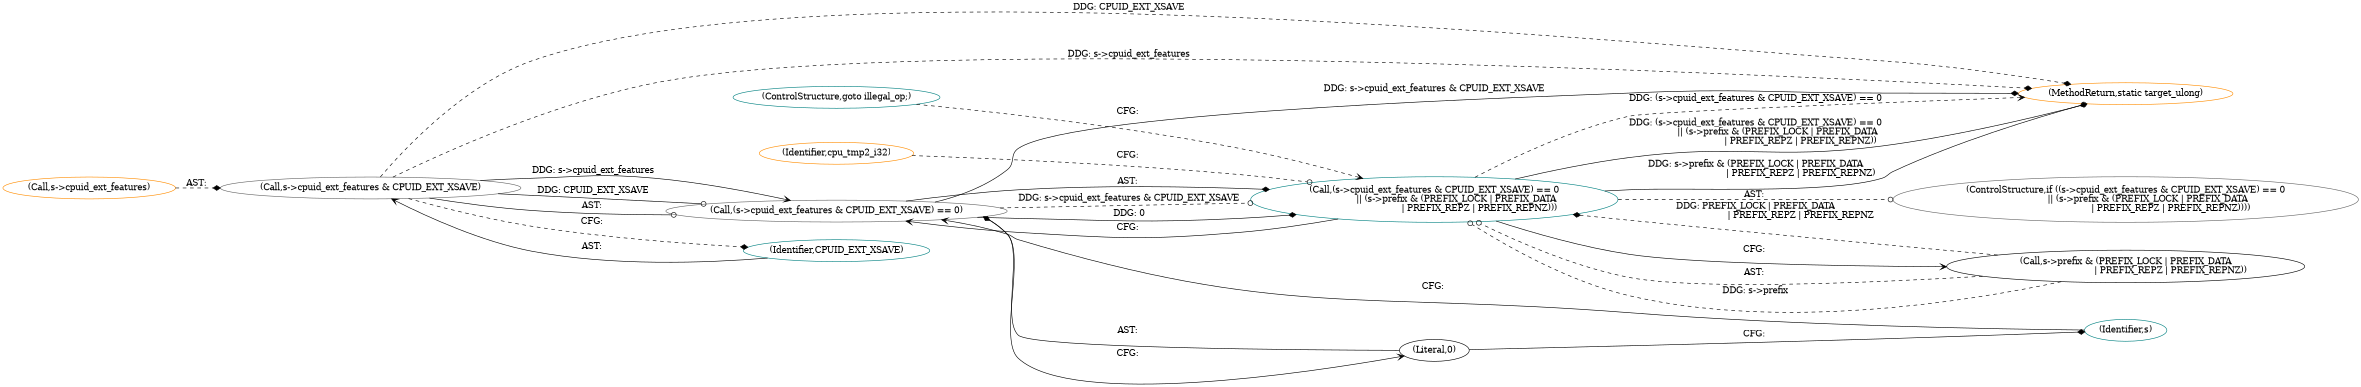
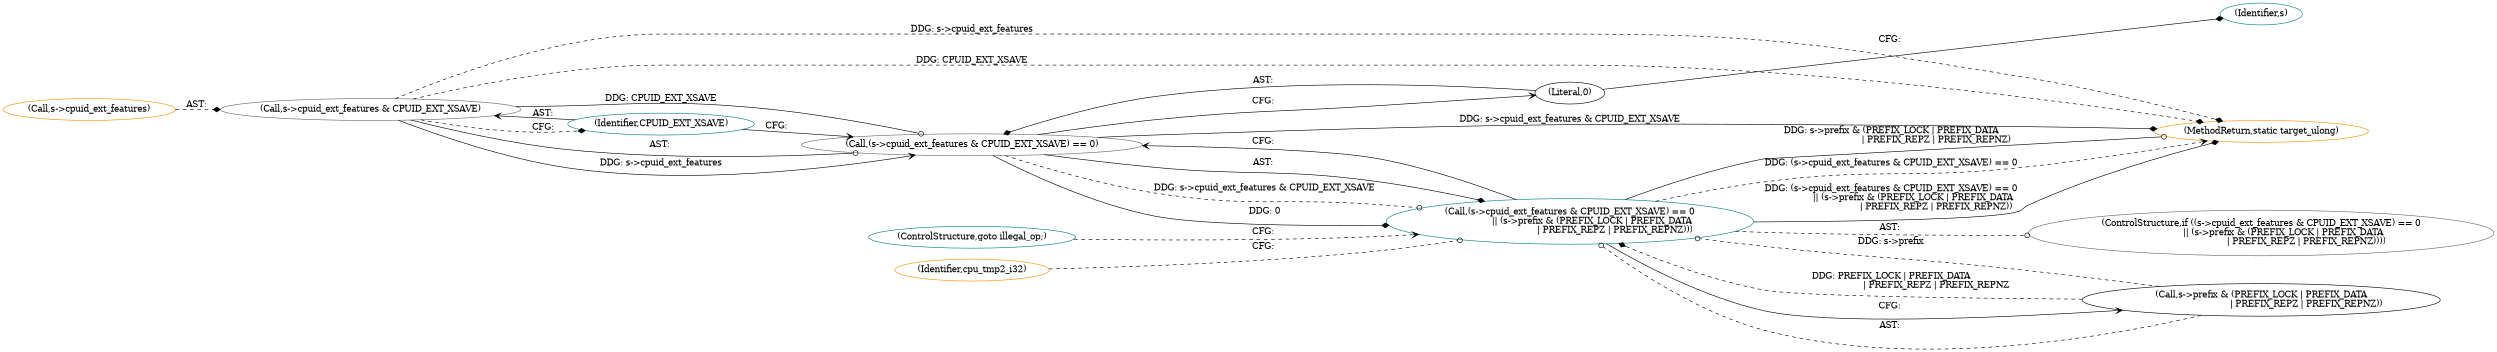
edge "(Identifier,s)" -> "(Call,(s->cpuid_ext_features & CPUID_EXT_XSAVE) == 0)": now "(Identifier,CPUID_EXT_XSAVE)" -> "(Call,(s->cpuid_ext_features & CPUID_EXT_XSAVE) == 0)"
